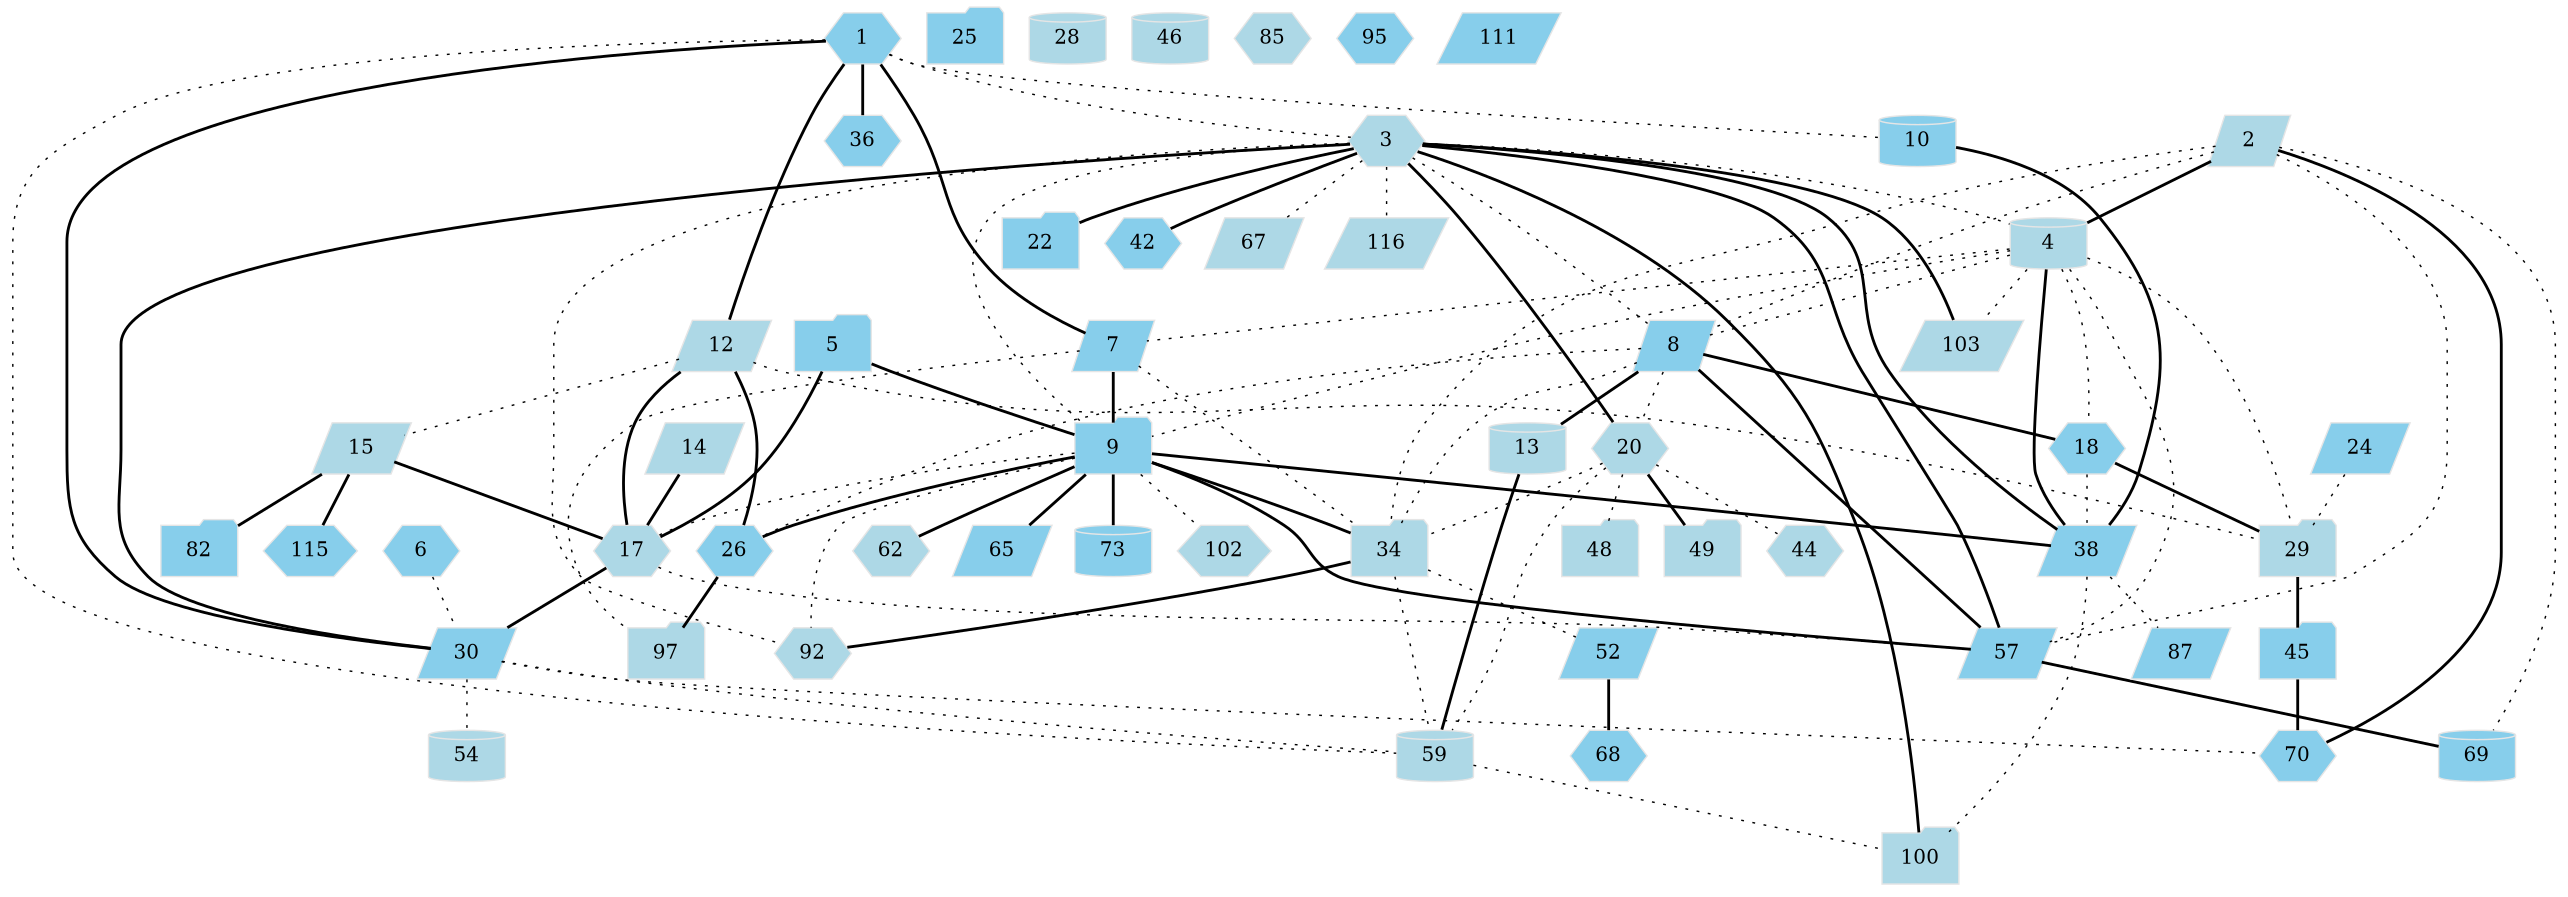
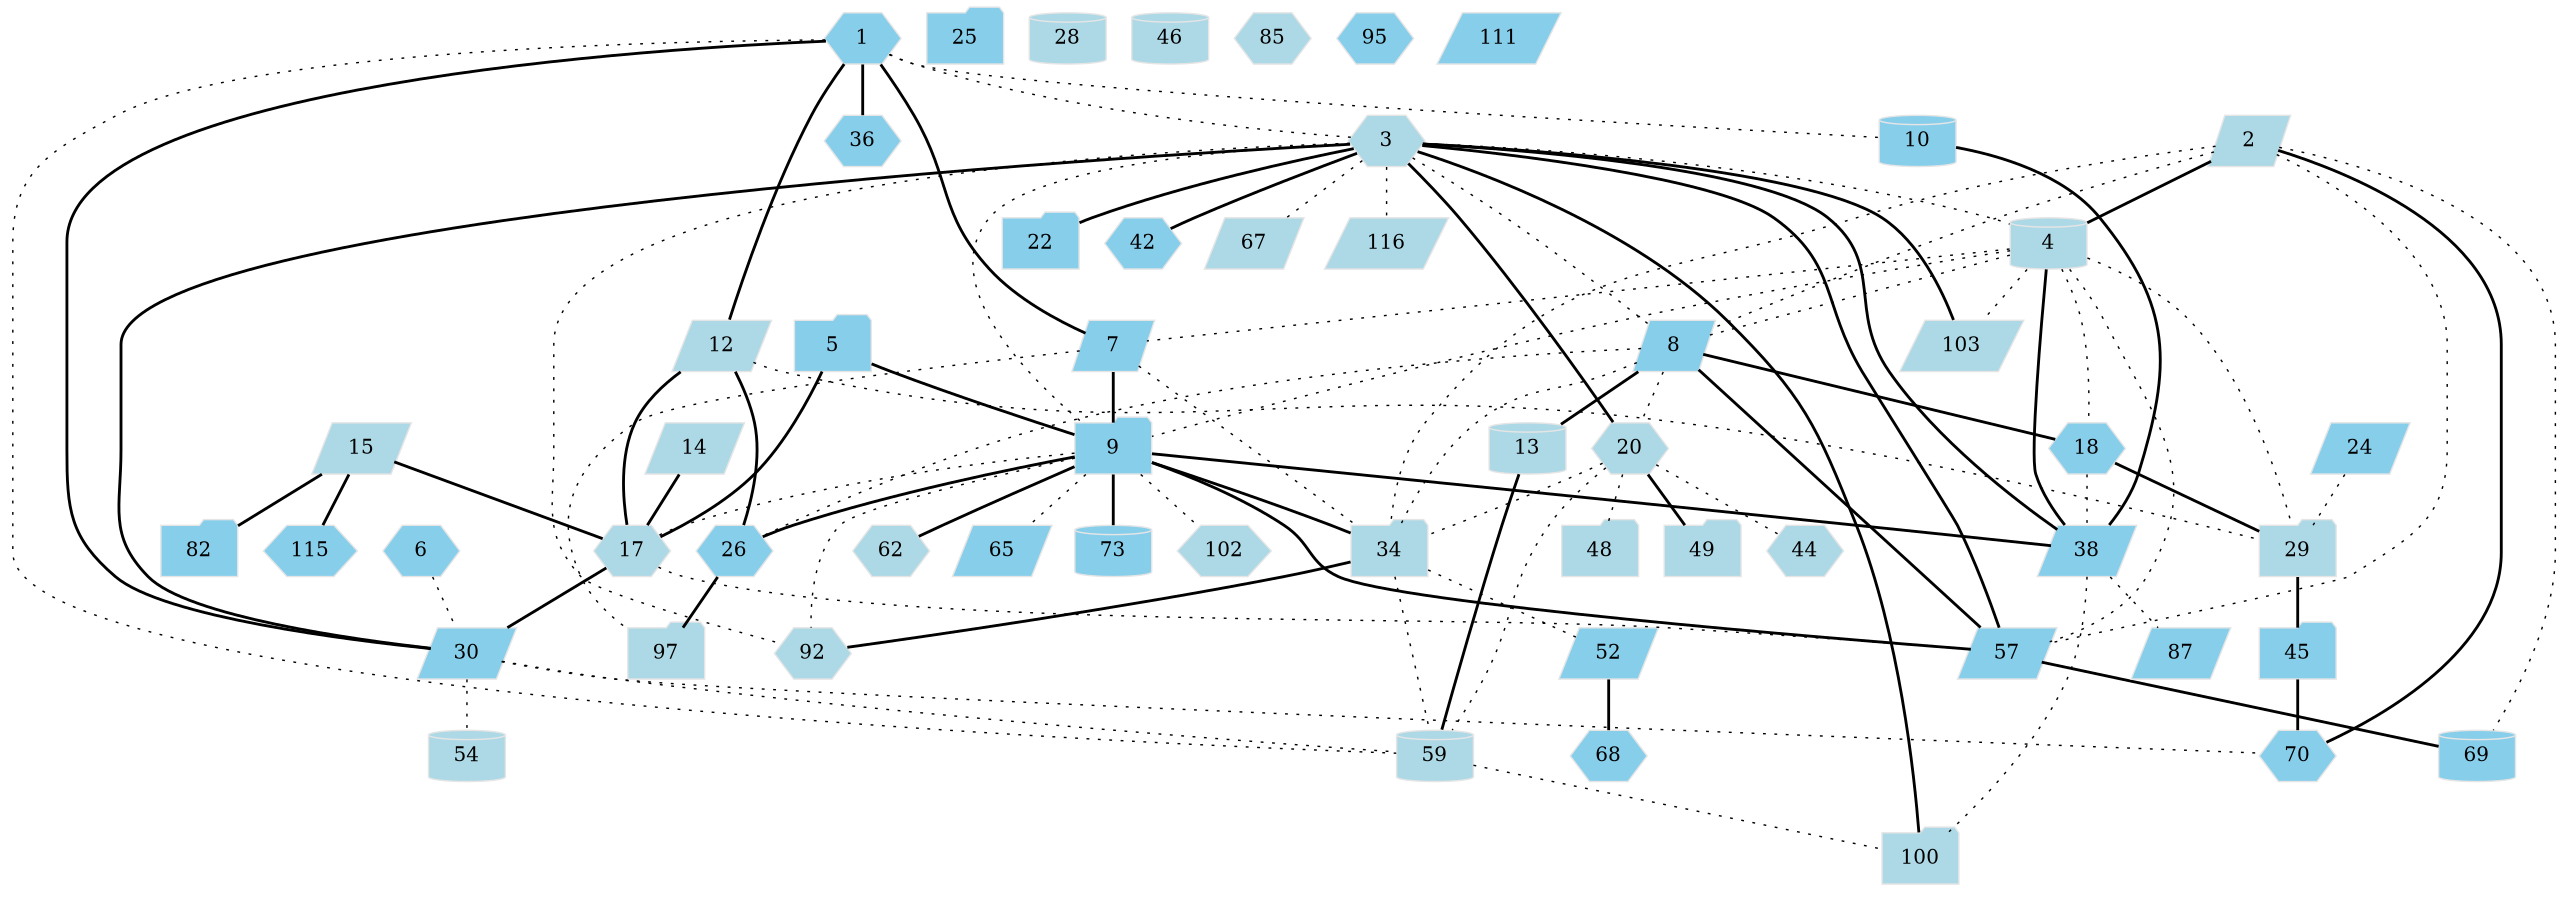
edge "12" -- "15": removed
edge "9" -- "65": style bold -> dotted
